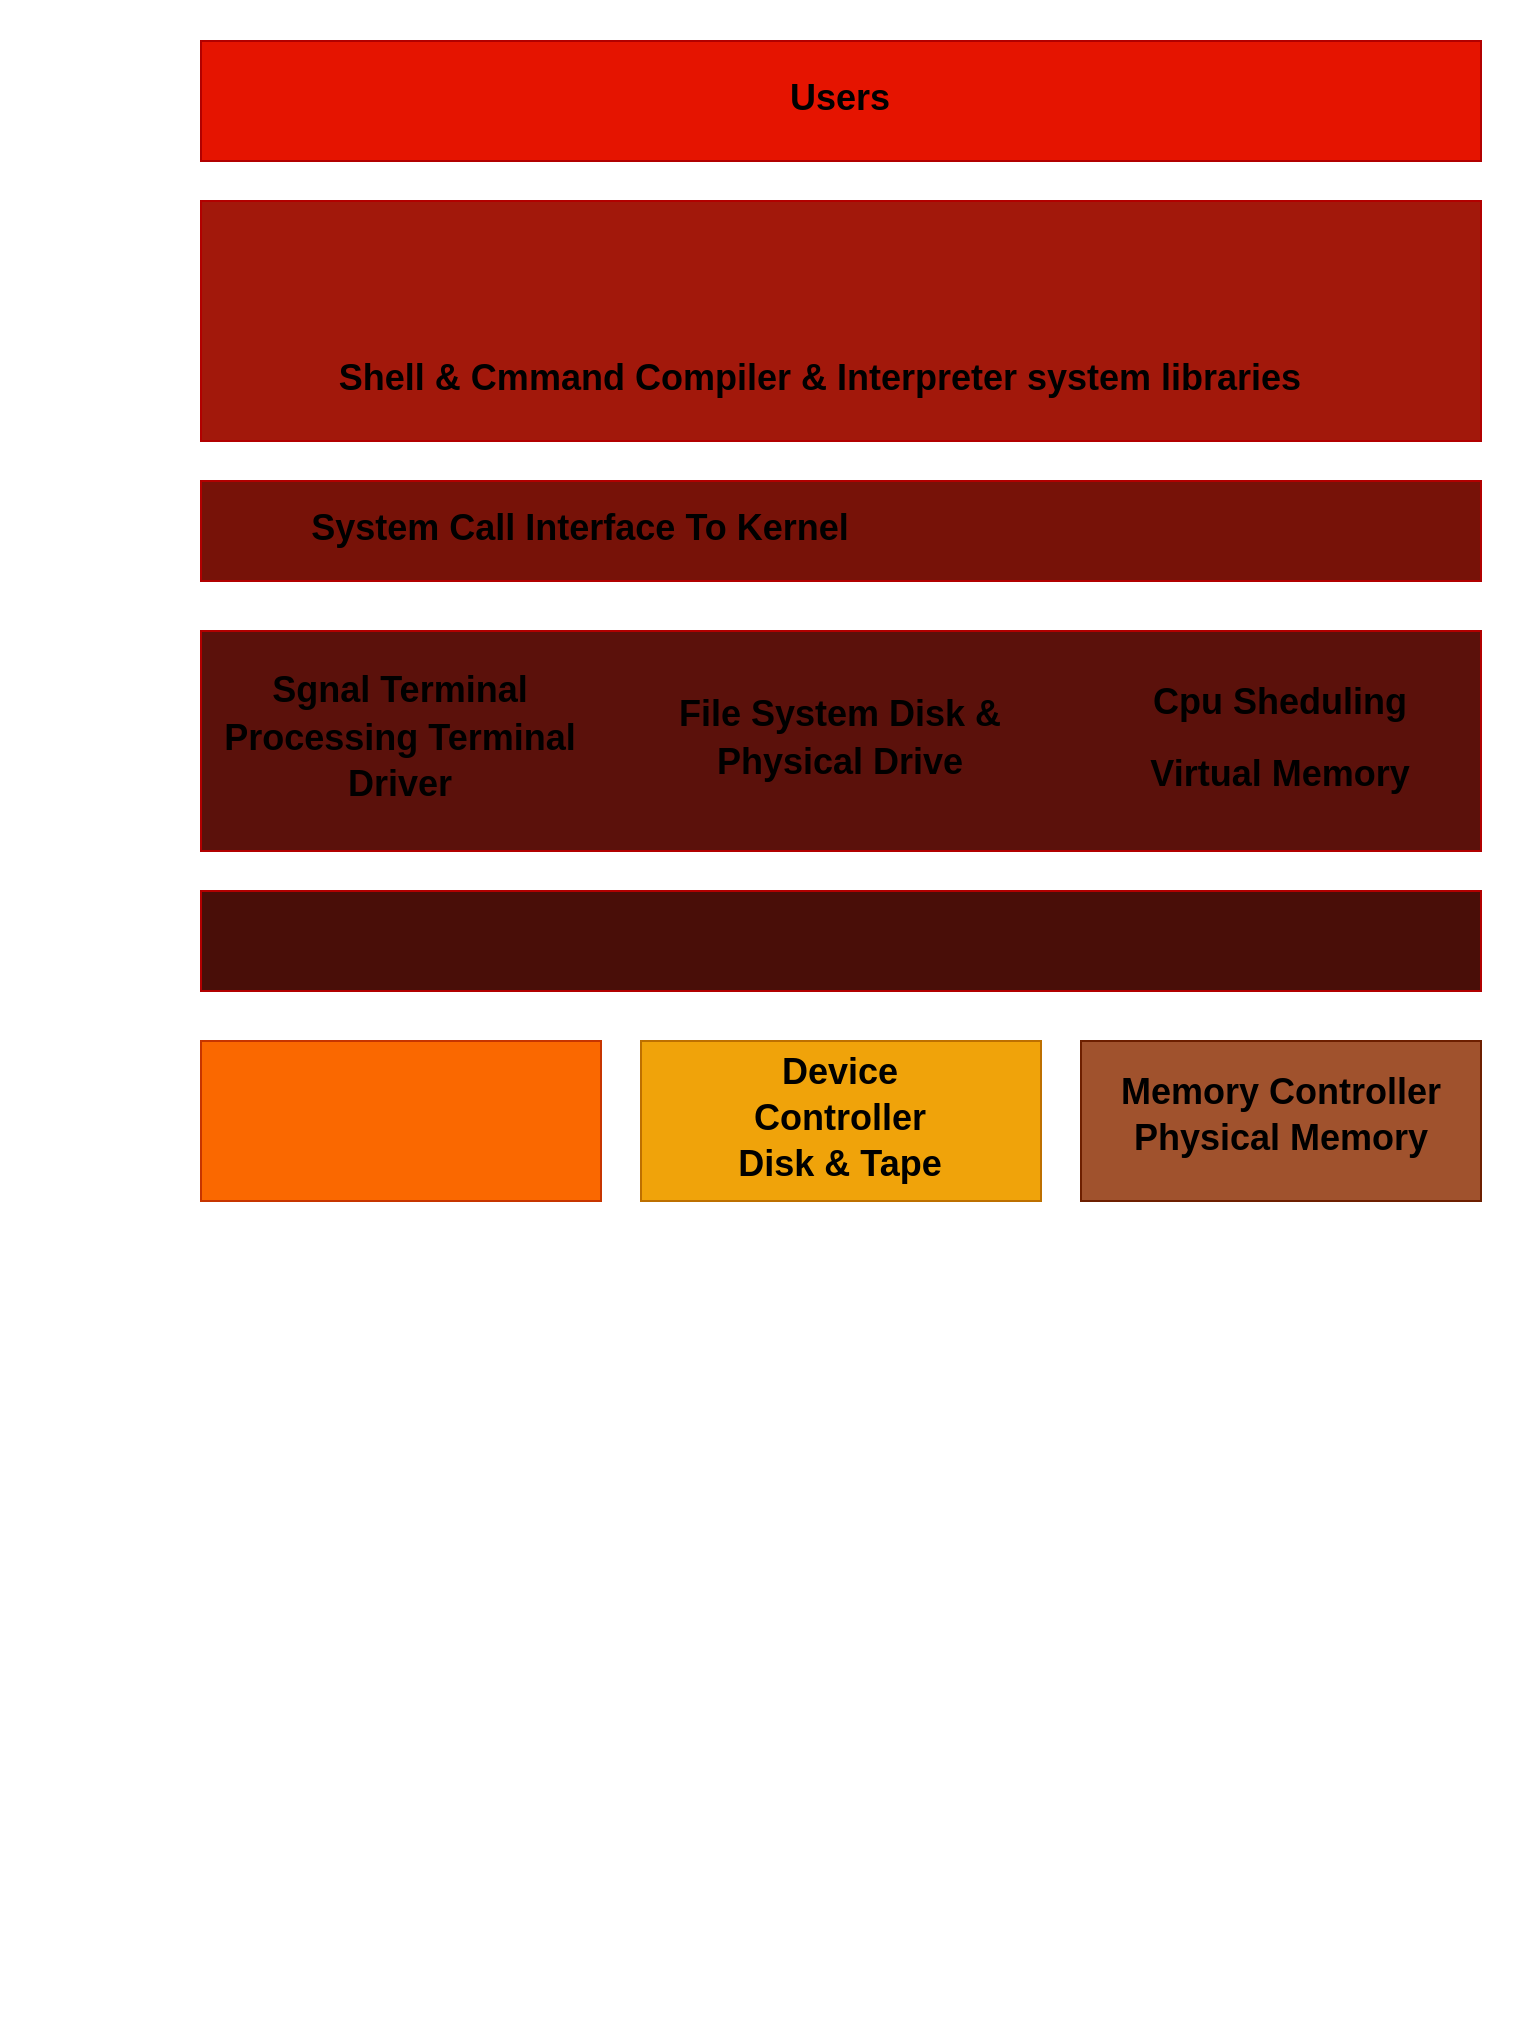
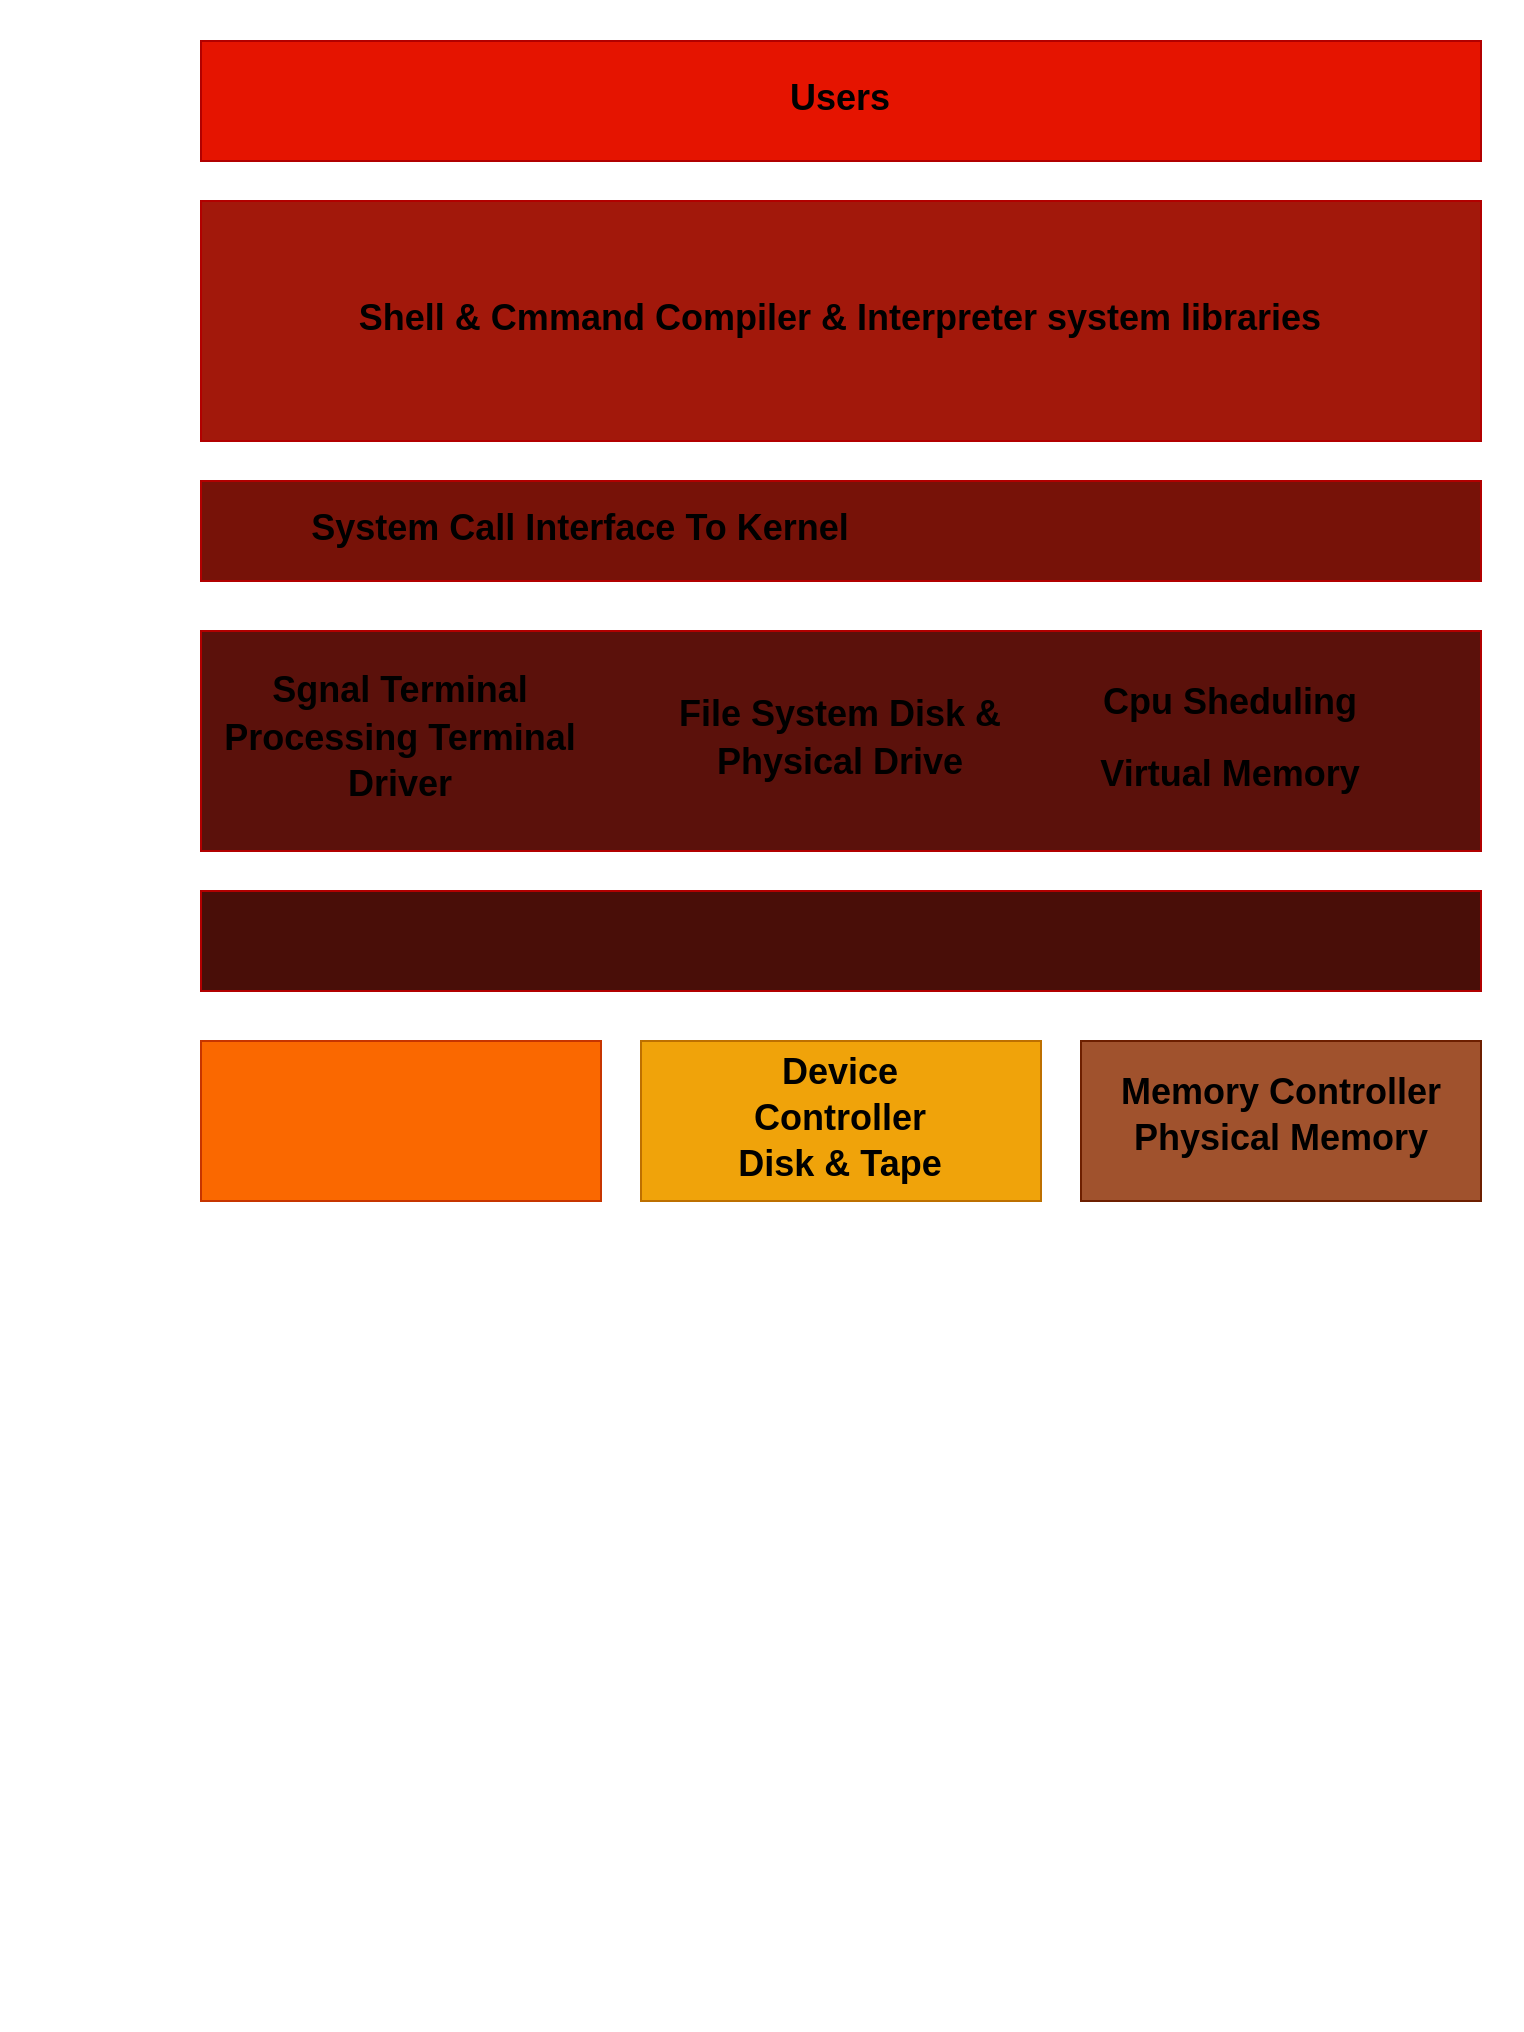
node "Shell & Cmmand Compiler & Interpreter system libraries": moved (821, 381) -> (841, 321)
node "Cpu Sheduling Virtual Memory": moved (1281, 741) -> (1231, 741)
